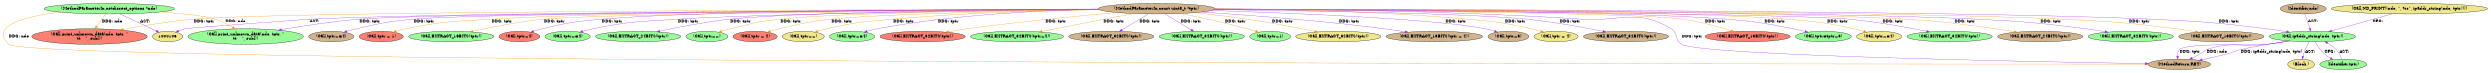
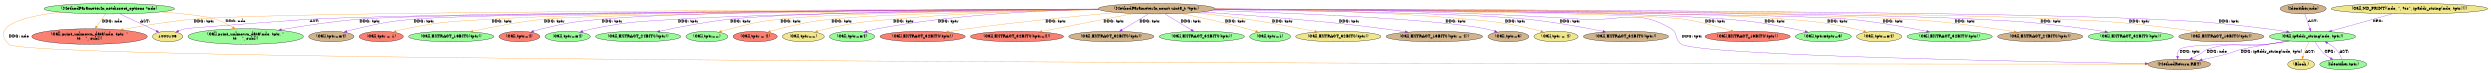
node "(Call,EXTRACT_32BITS(tptr+4))": fillcolor palegreen -> salmon
edge "(Call,ipaddr_string(ndo, tptr))" -> "(Block,)": color purple -> darkorange
